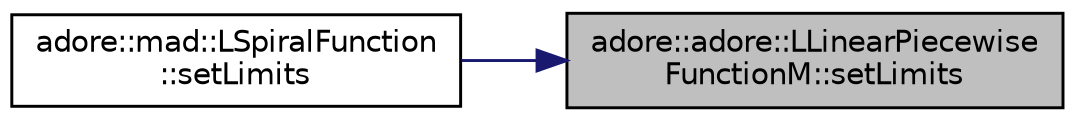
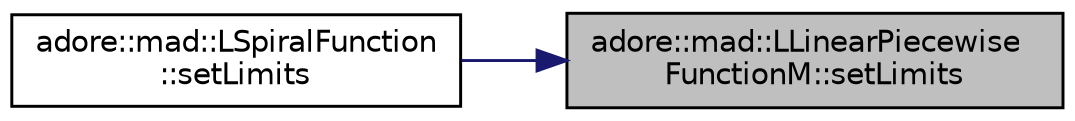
node "adore::adore::LLinearPiecewise FunctionM::setLimits": label "adore::adore::LLinearPiecewise FunctionM::setLimits" -> "adore::mad::LLinearPiecewise FunctionM::setLimits"
